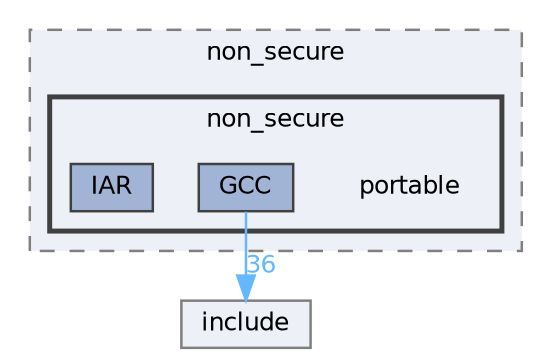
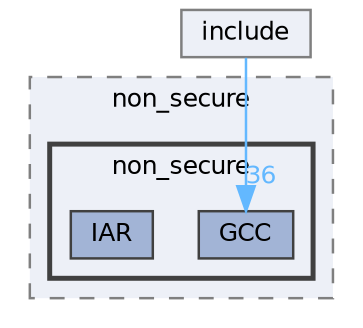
node "portable": removed
edge "GCC" -> "include": reversed
